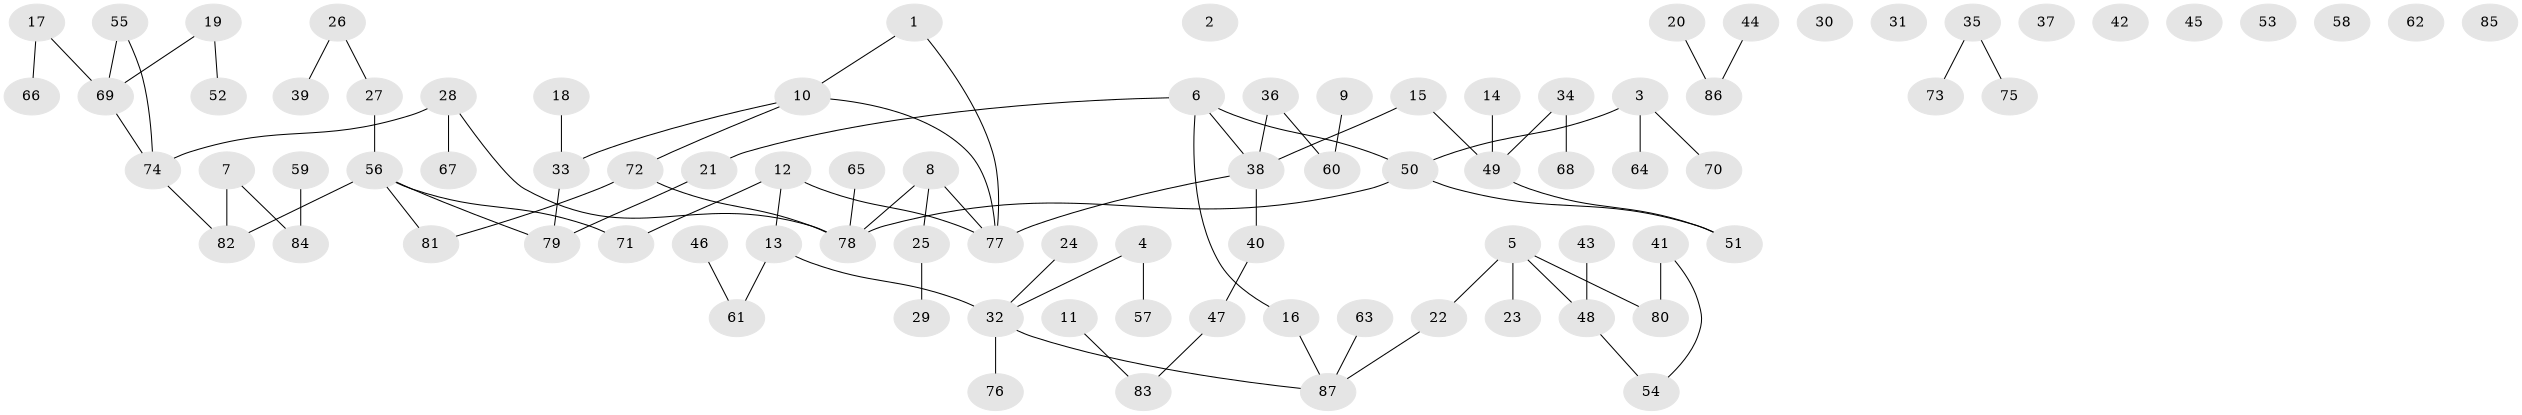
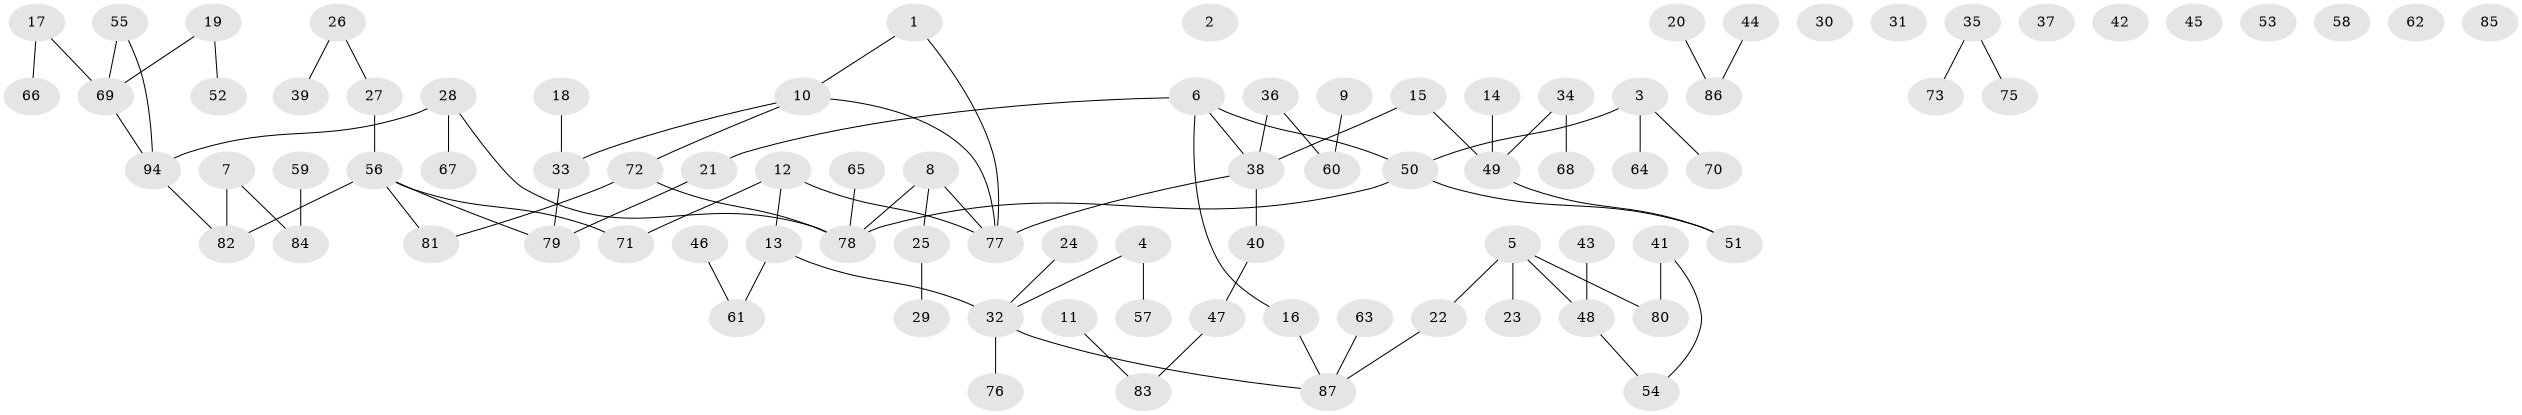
node "74": label "74" -> "94"
